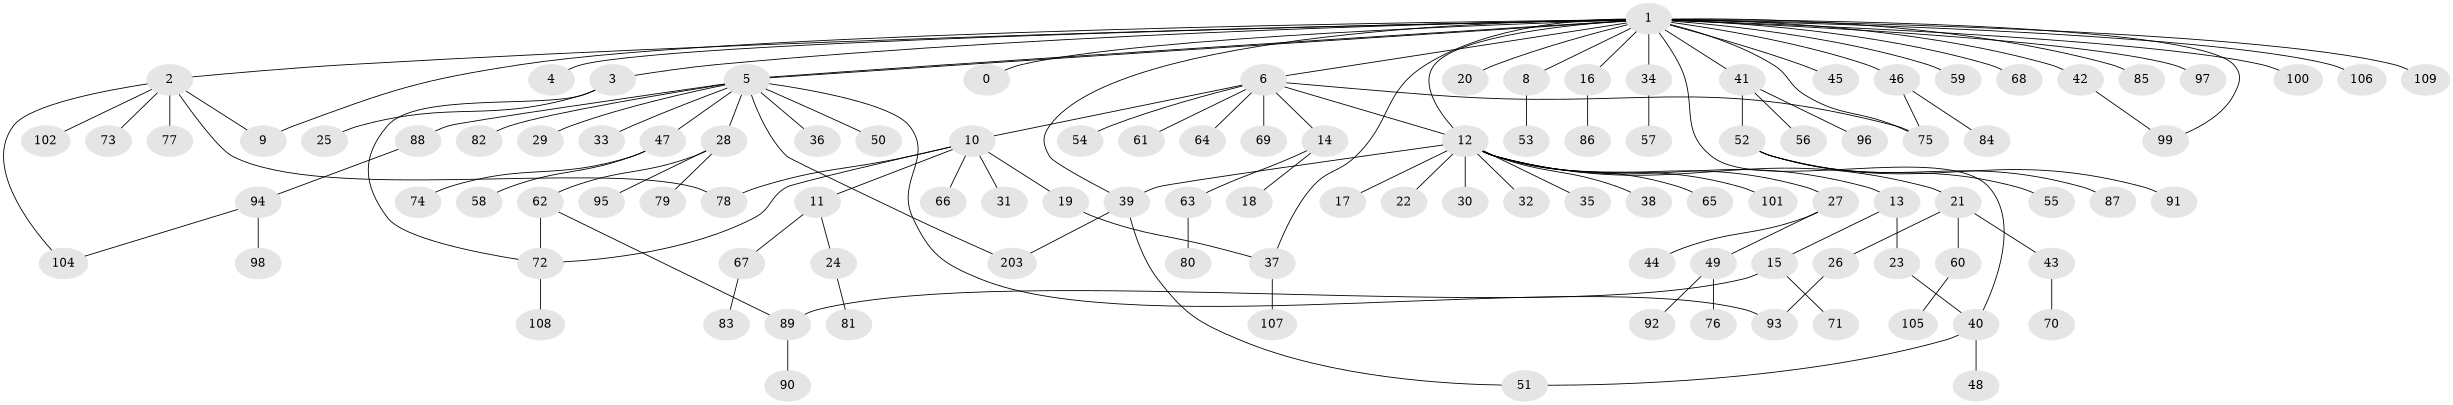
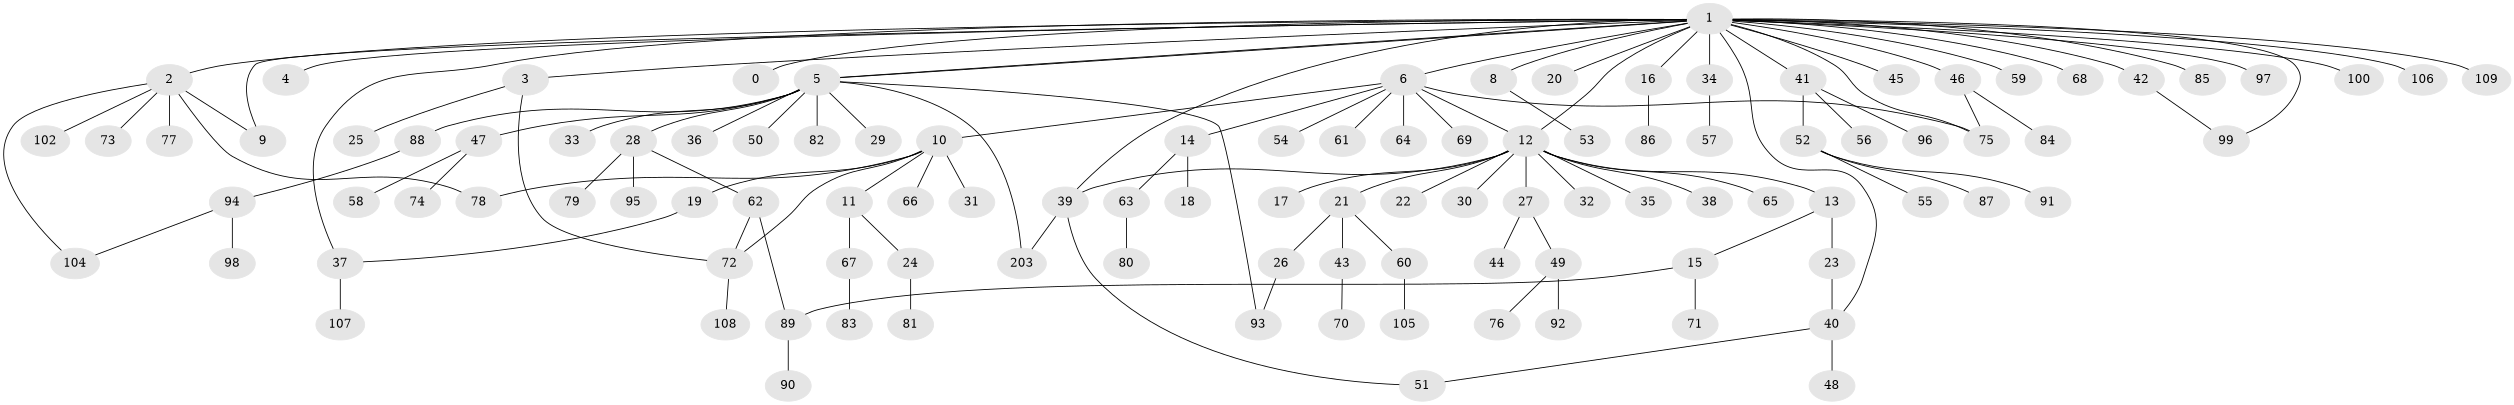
node "101": removed
